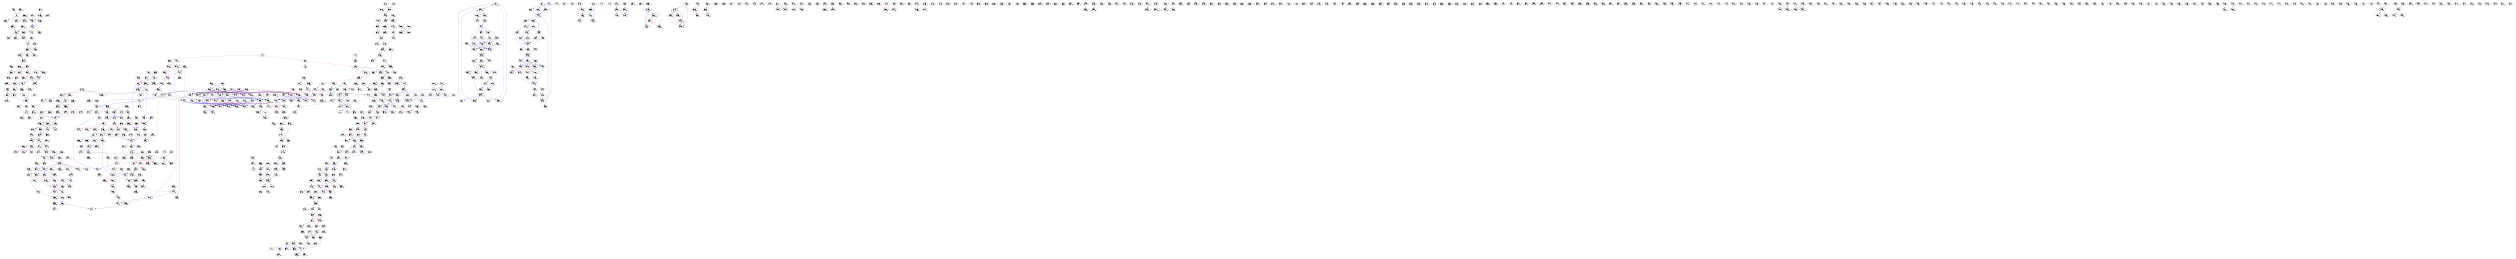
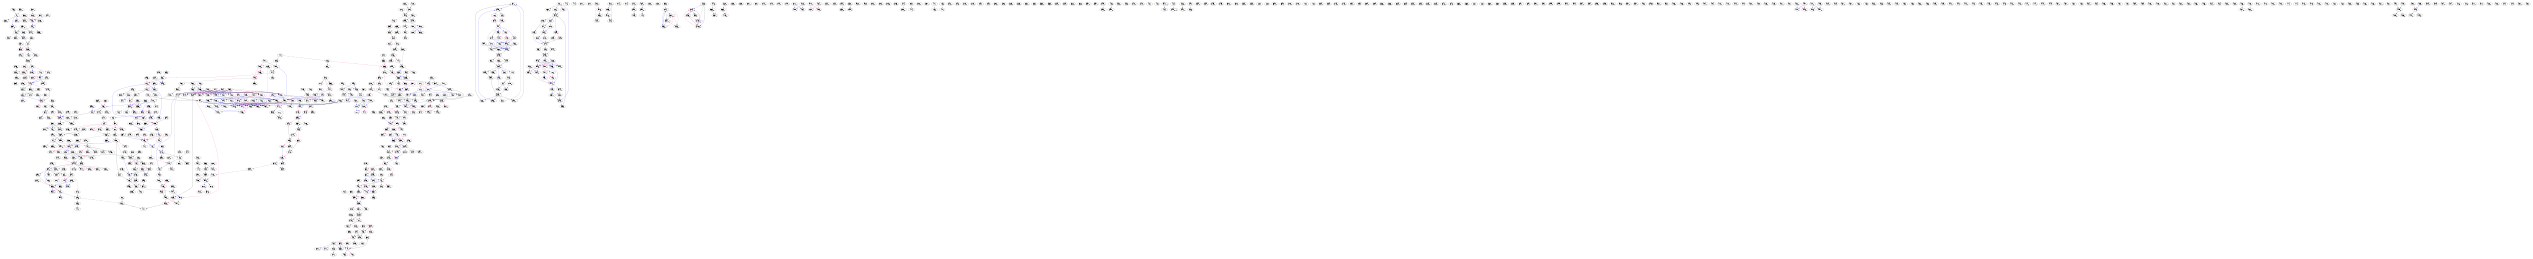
node "3402+": added
